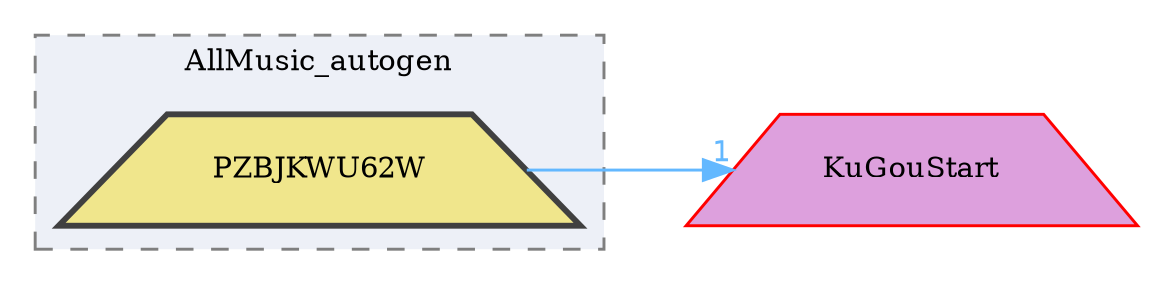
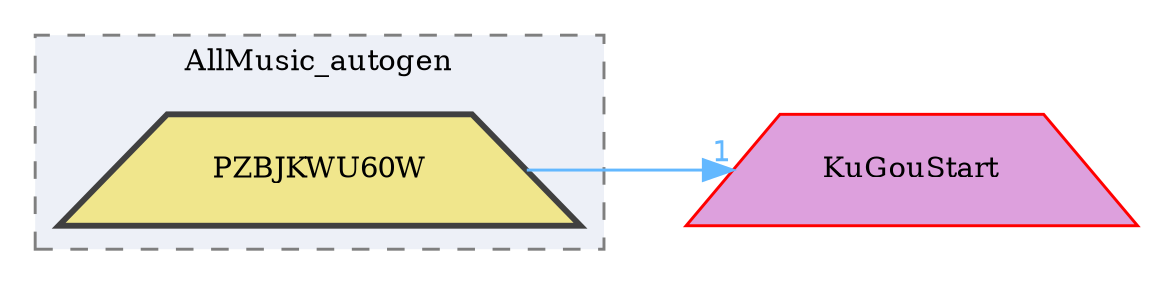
node "PZBJKWU62W": label "PZBJKWU62W" -> "PZBJKWU60W"
